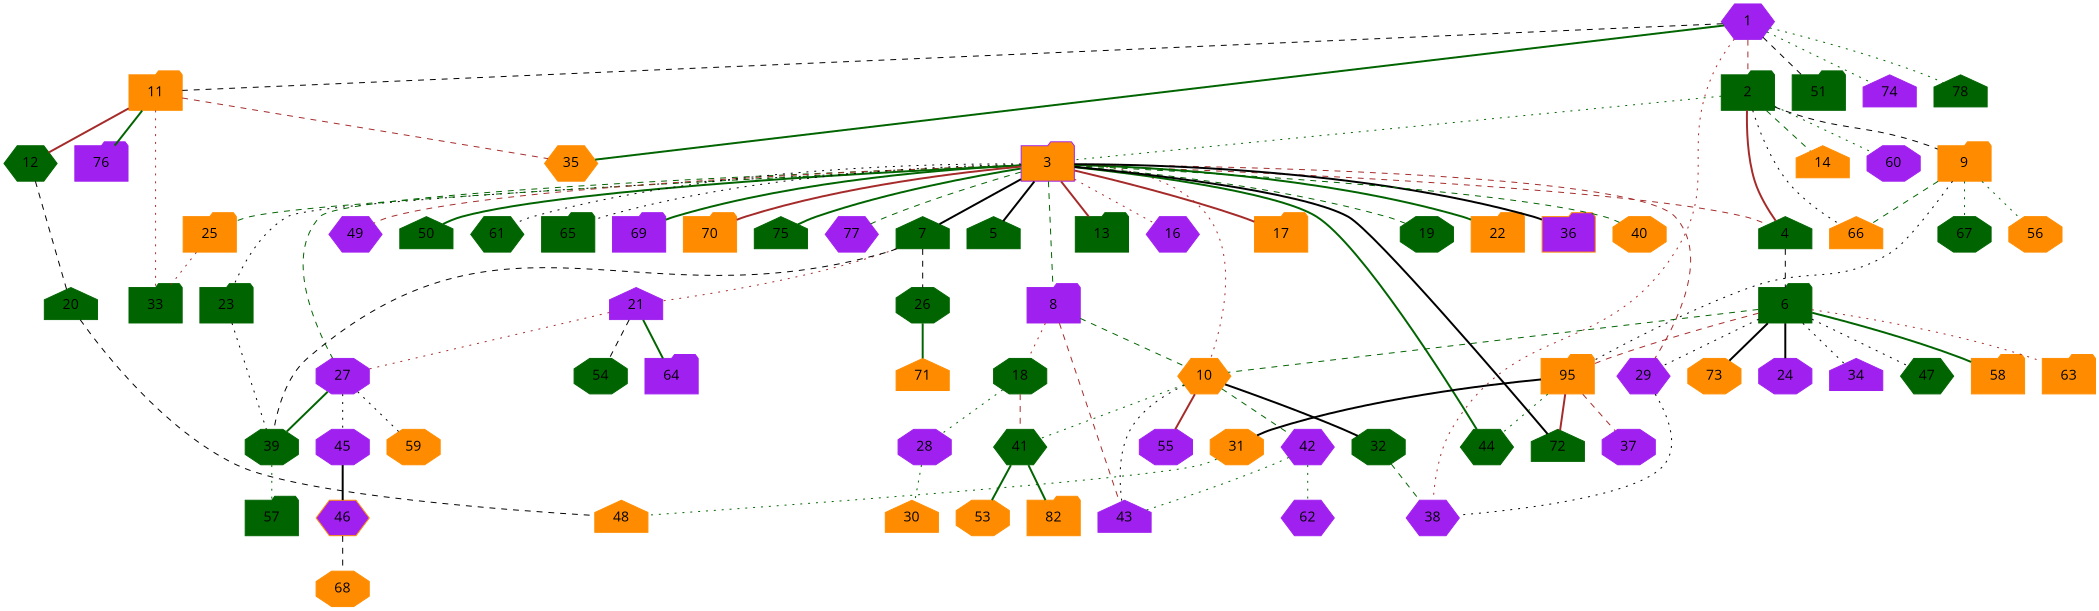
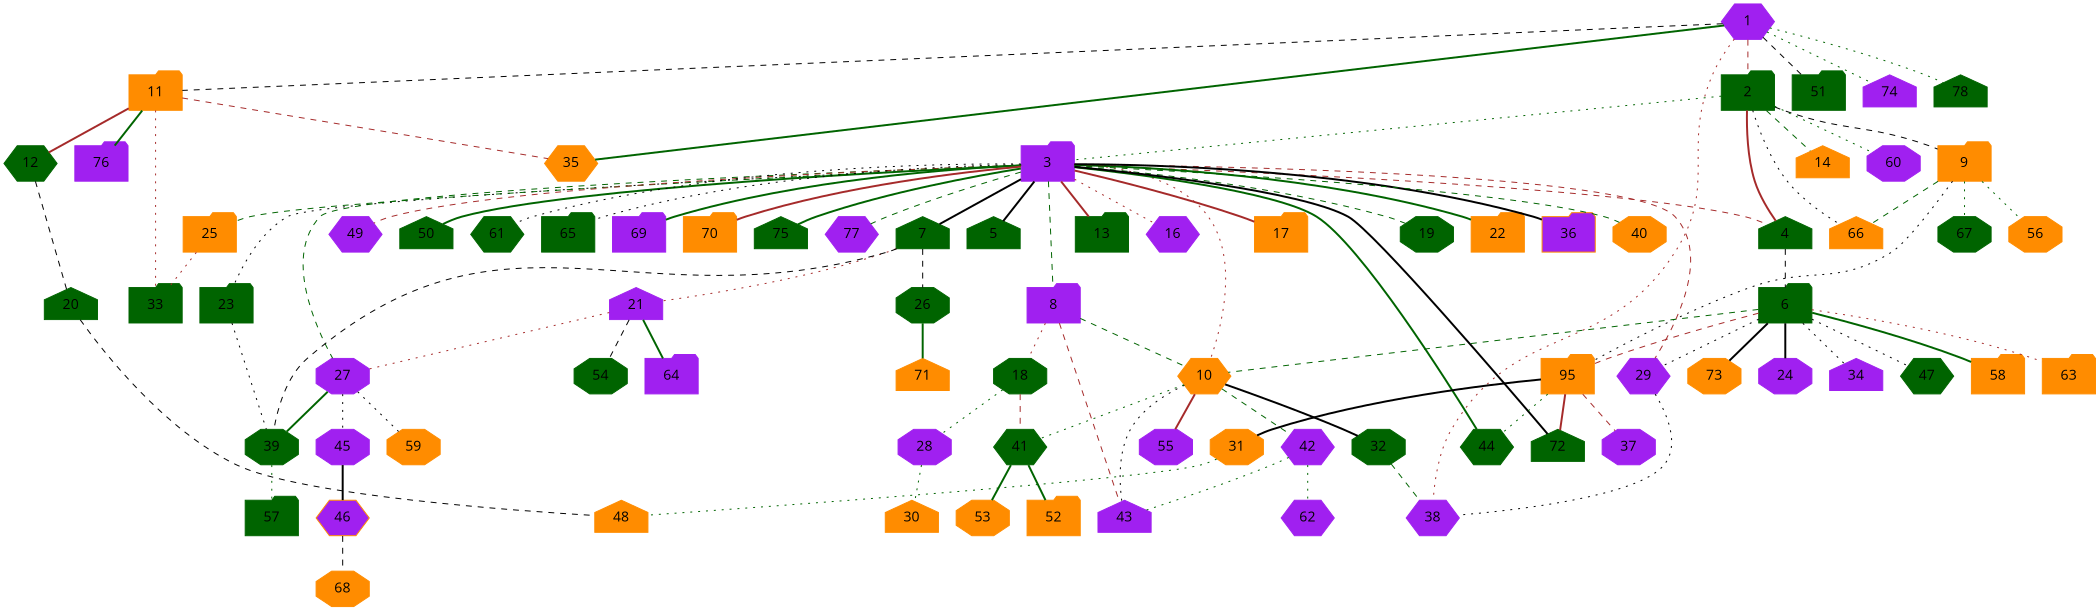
node "3": fillcolor darkorange -> purple
node "82": label "82" -> "52"
